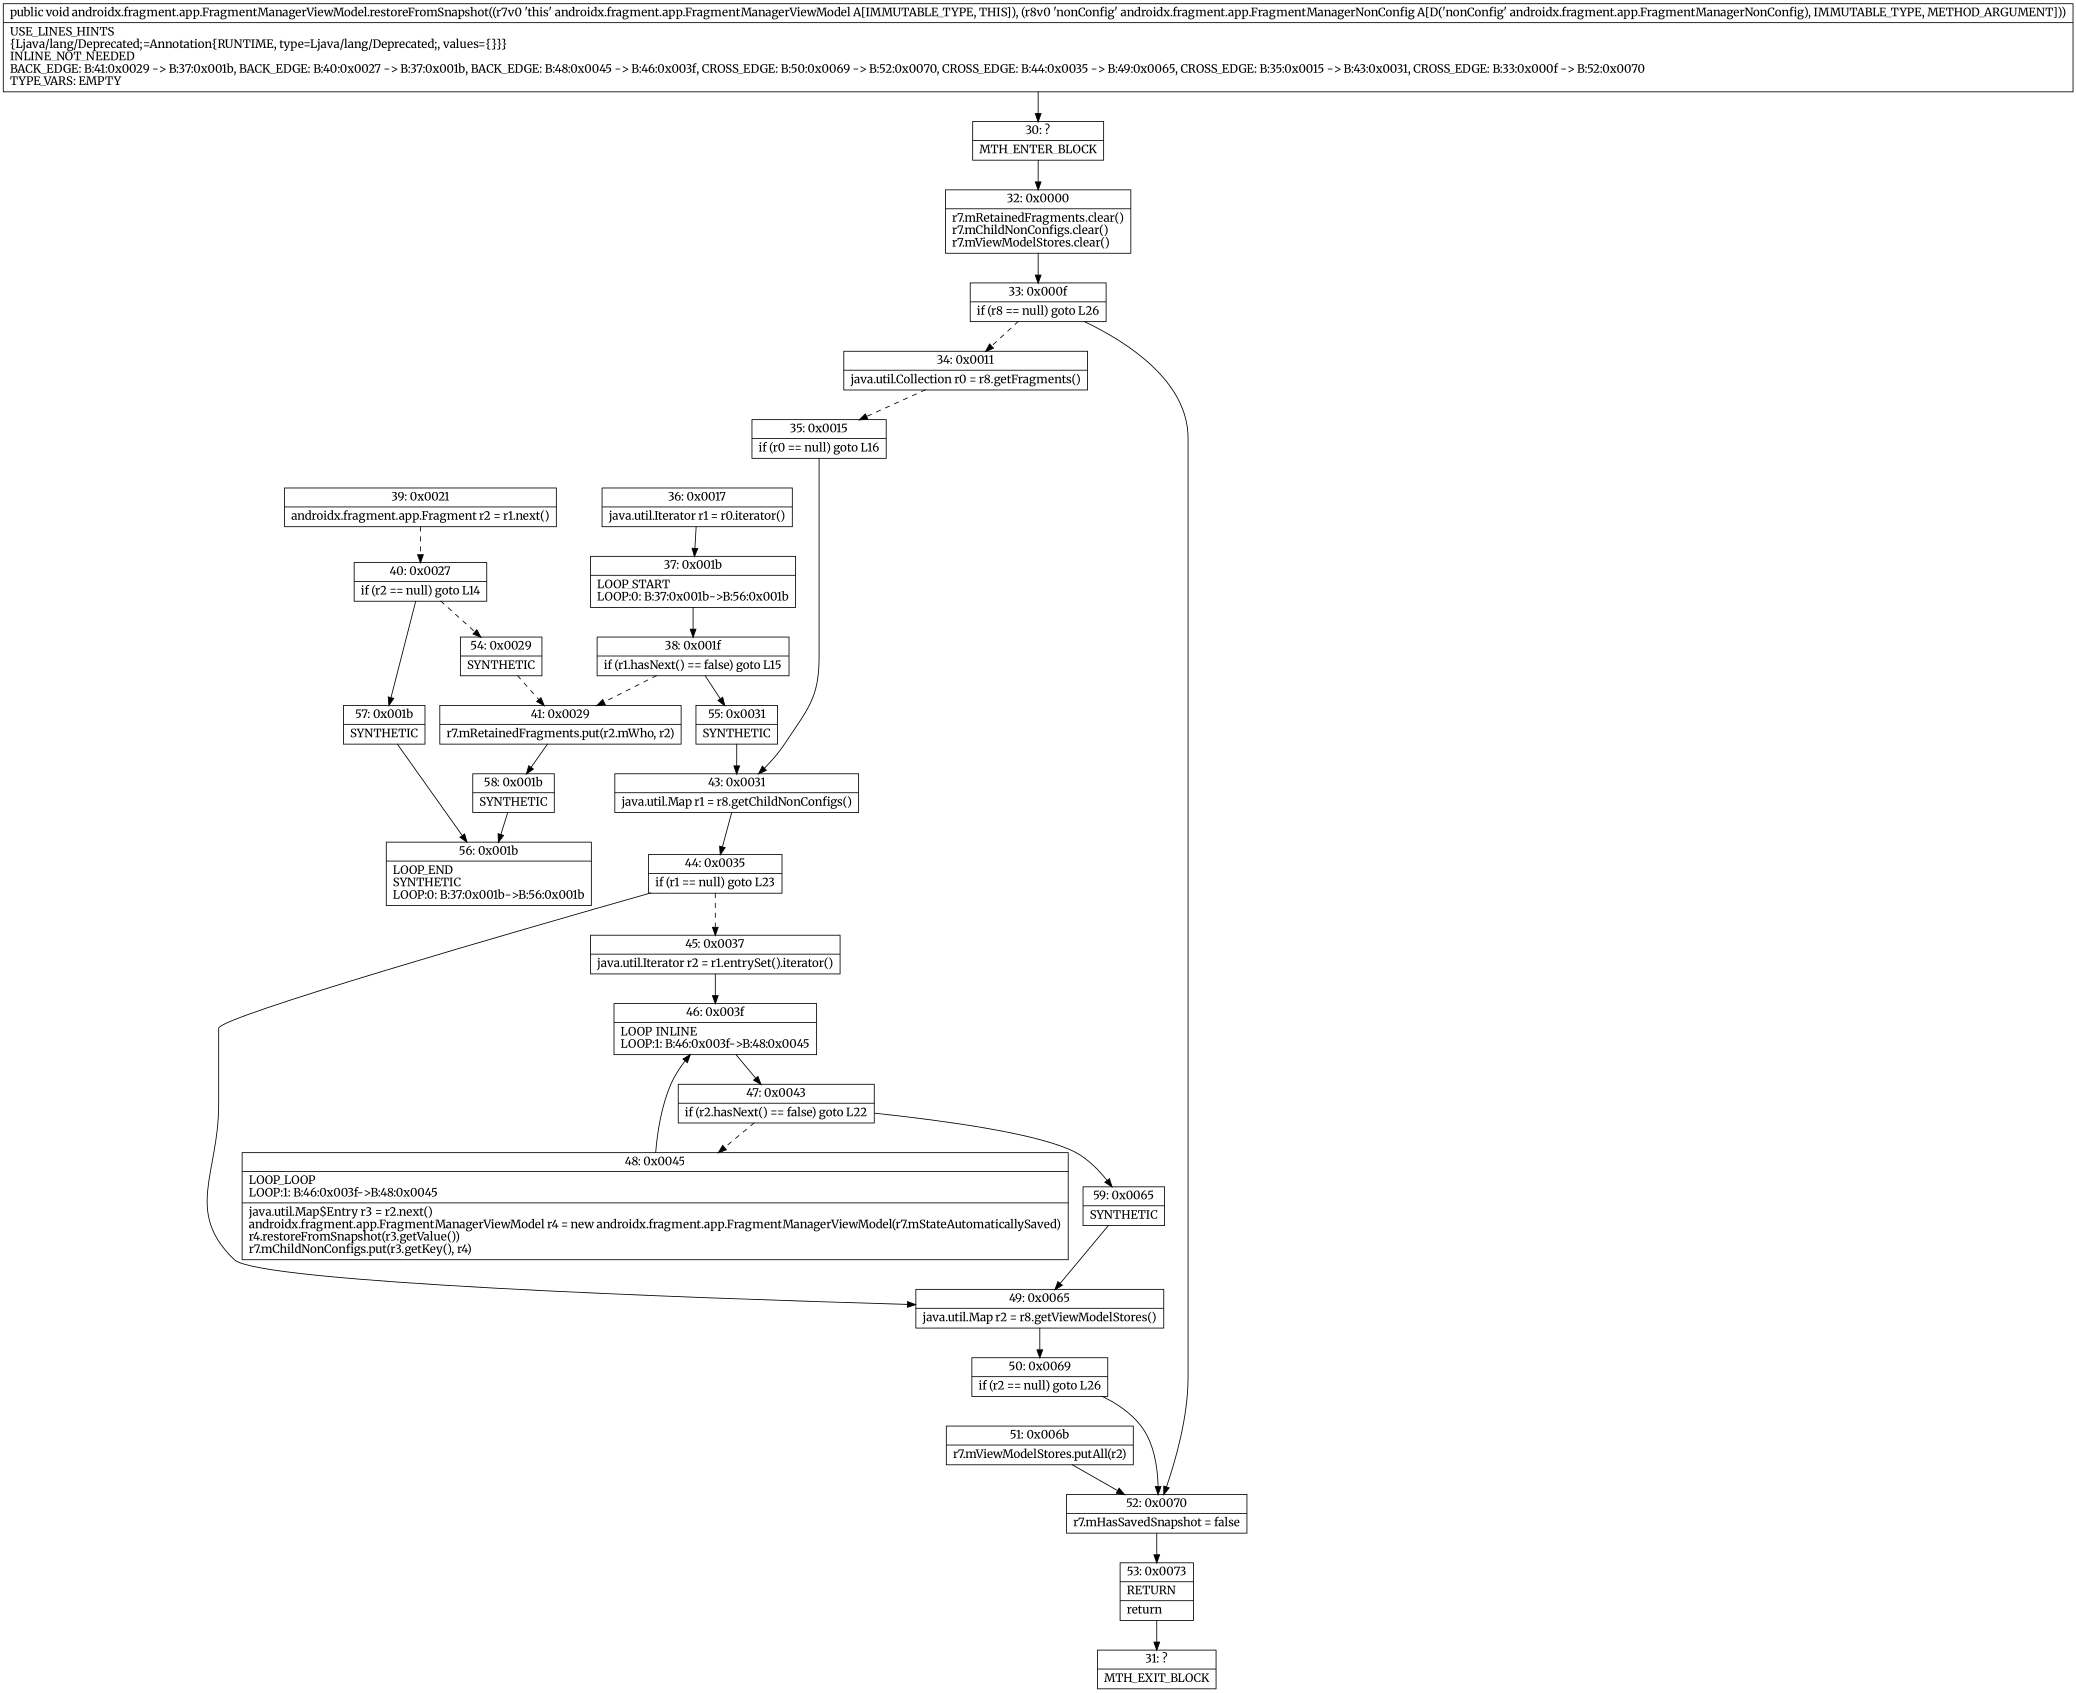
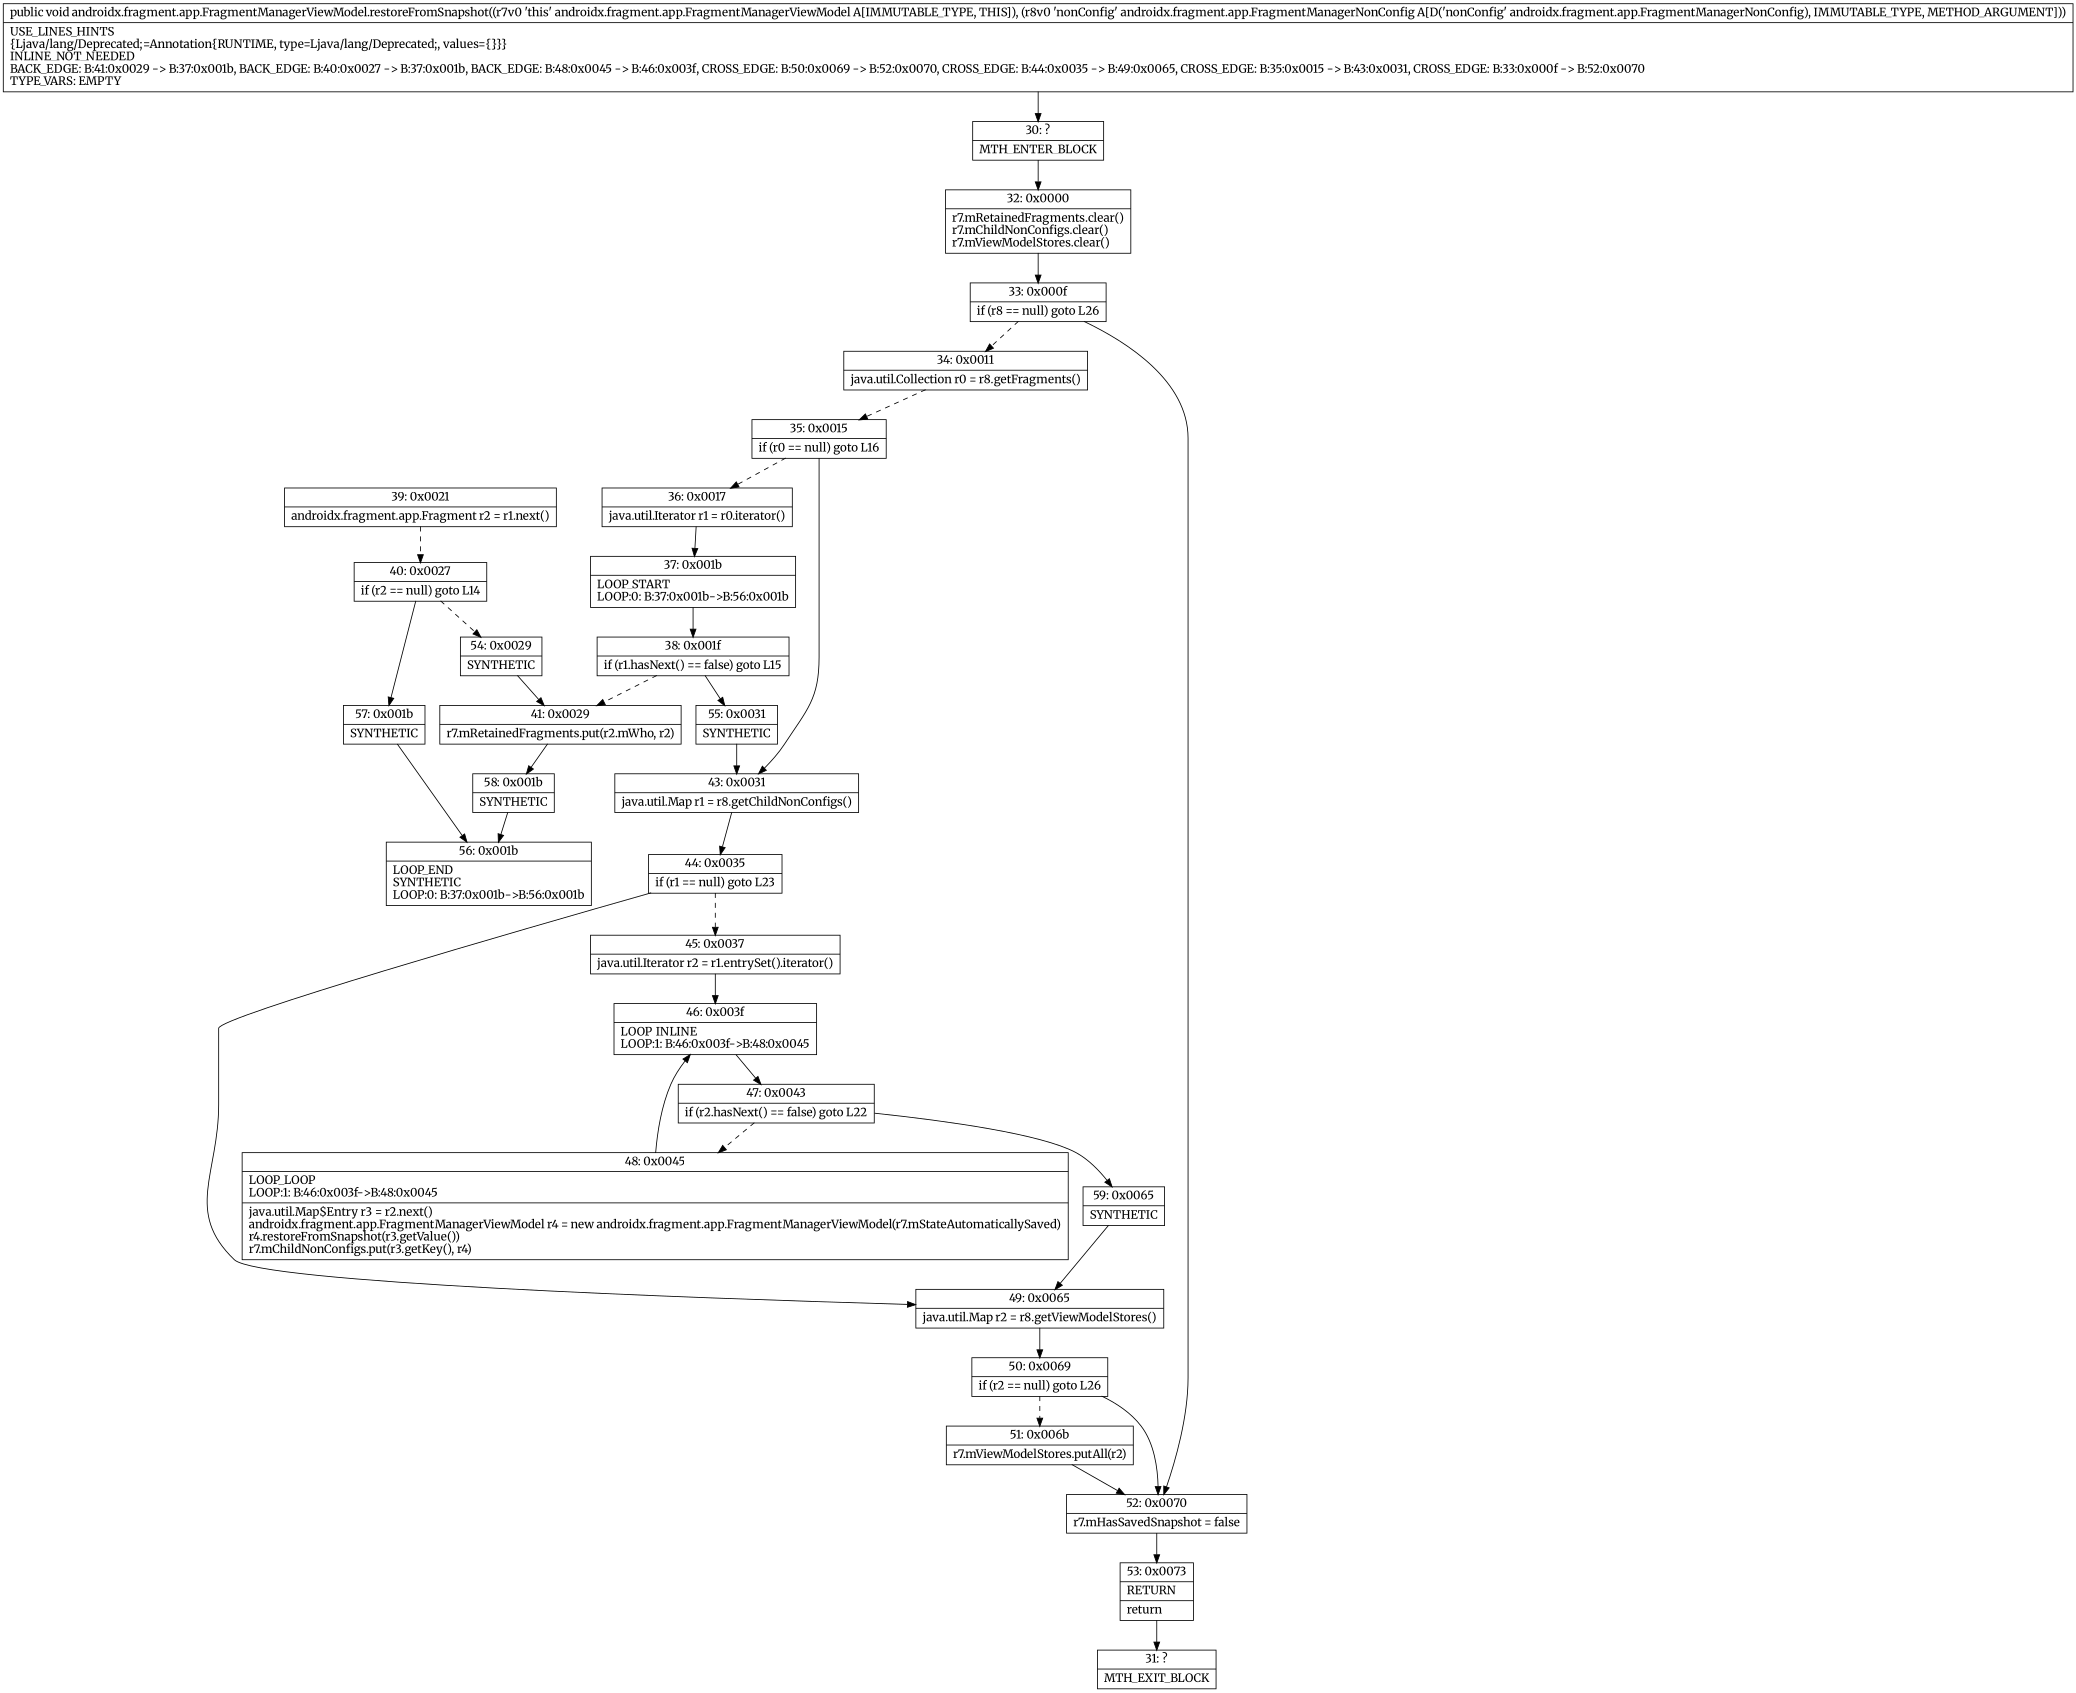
edge "35: 0x0015" -> "36: 0x0017": added
edge "54: 0x0029" -> "41: 0x0029": style dashed -> solid
edge "50: 0x0069" -> "51: 0x006b": added
